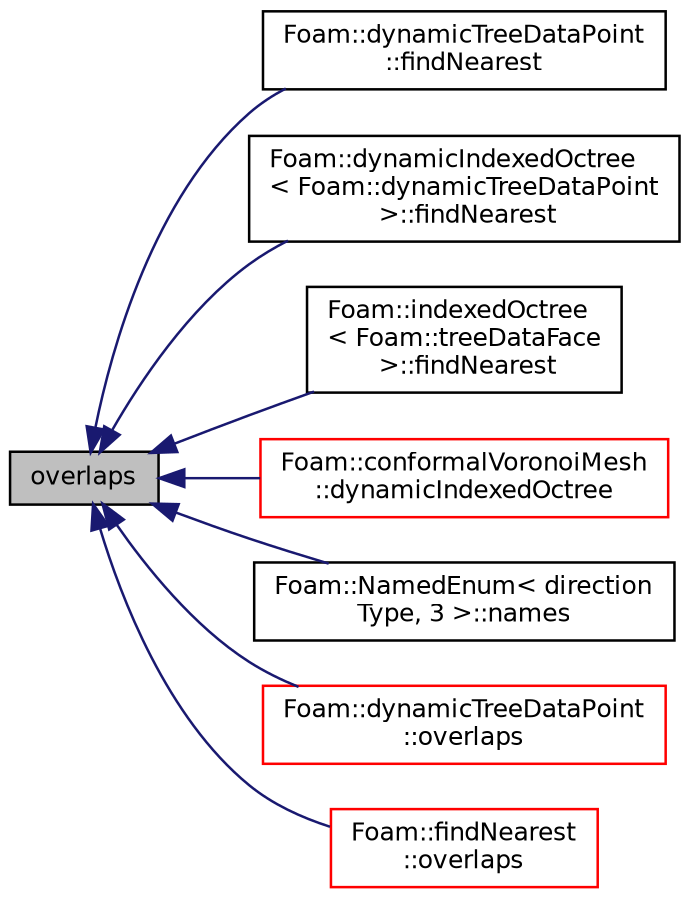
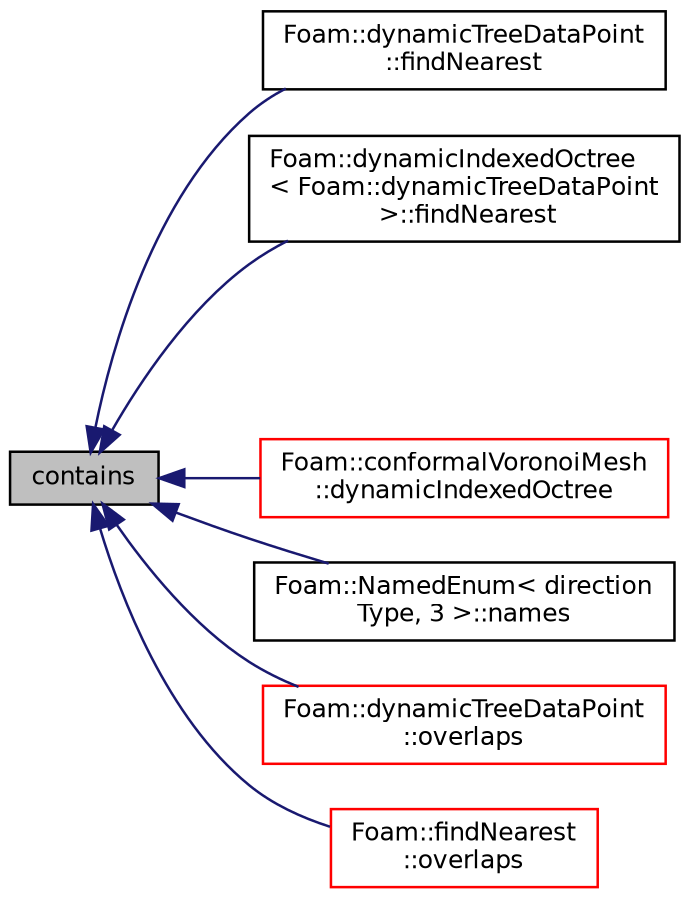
node "Foam::indexedOctree < Foam::treeDataFace >::findNearest": removed
node "overlaps": label "overlaps" -> "contains"
